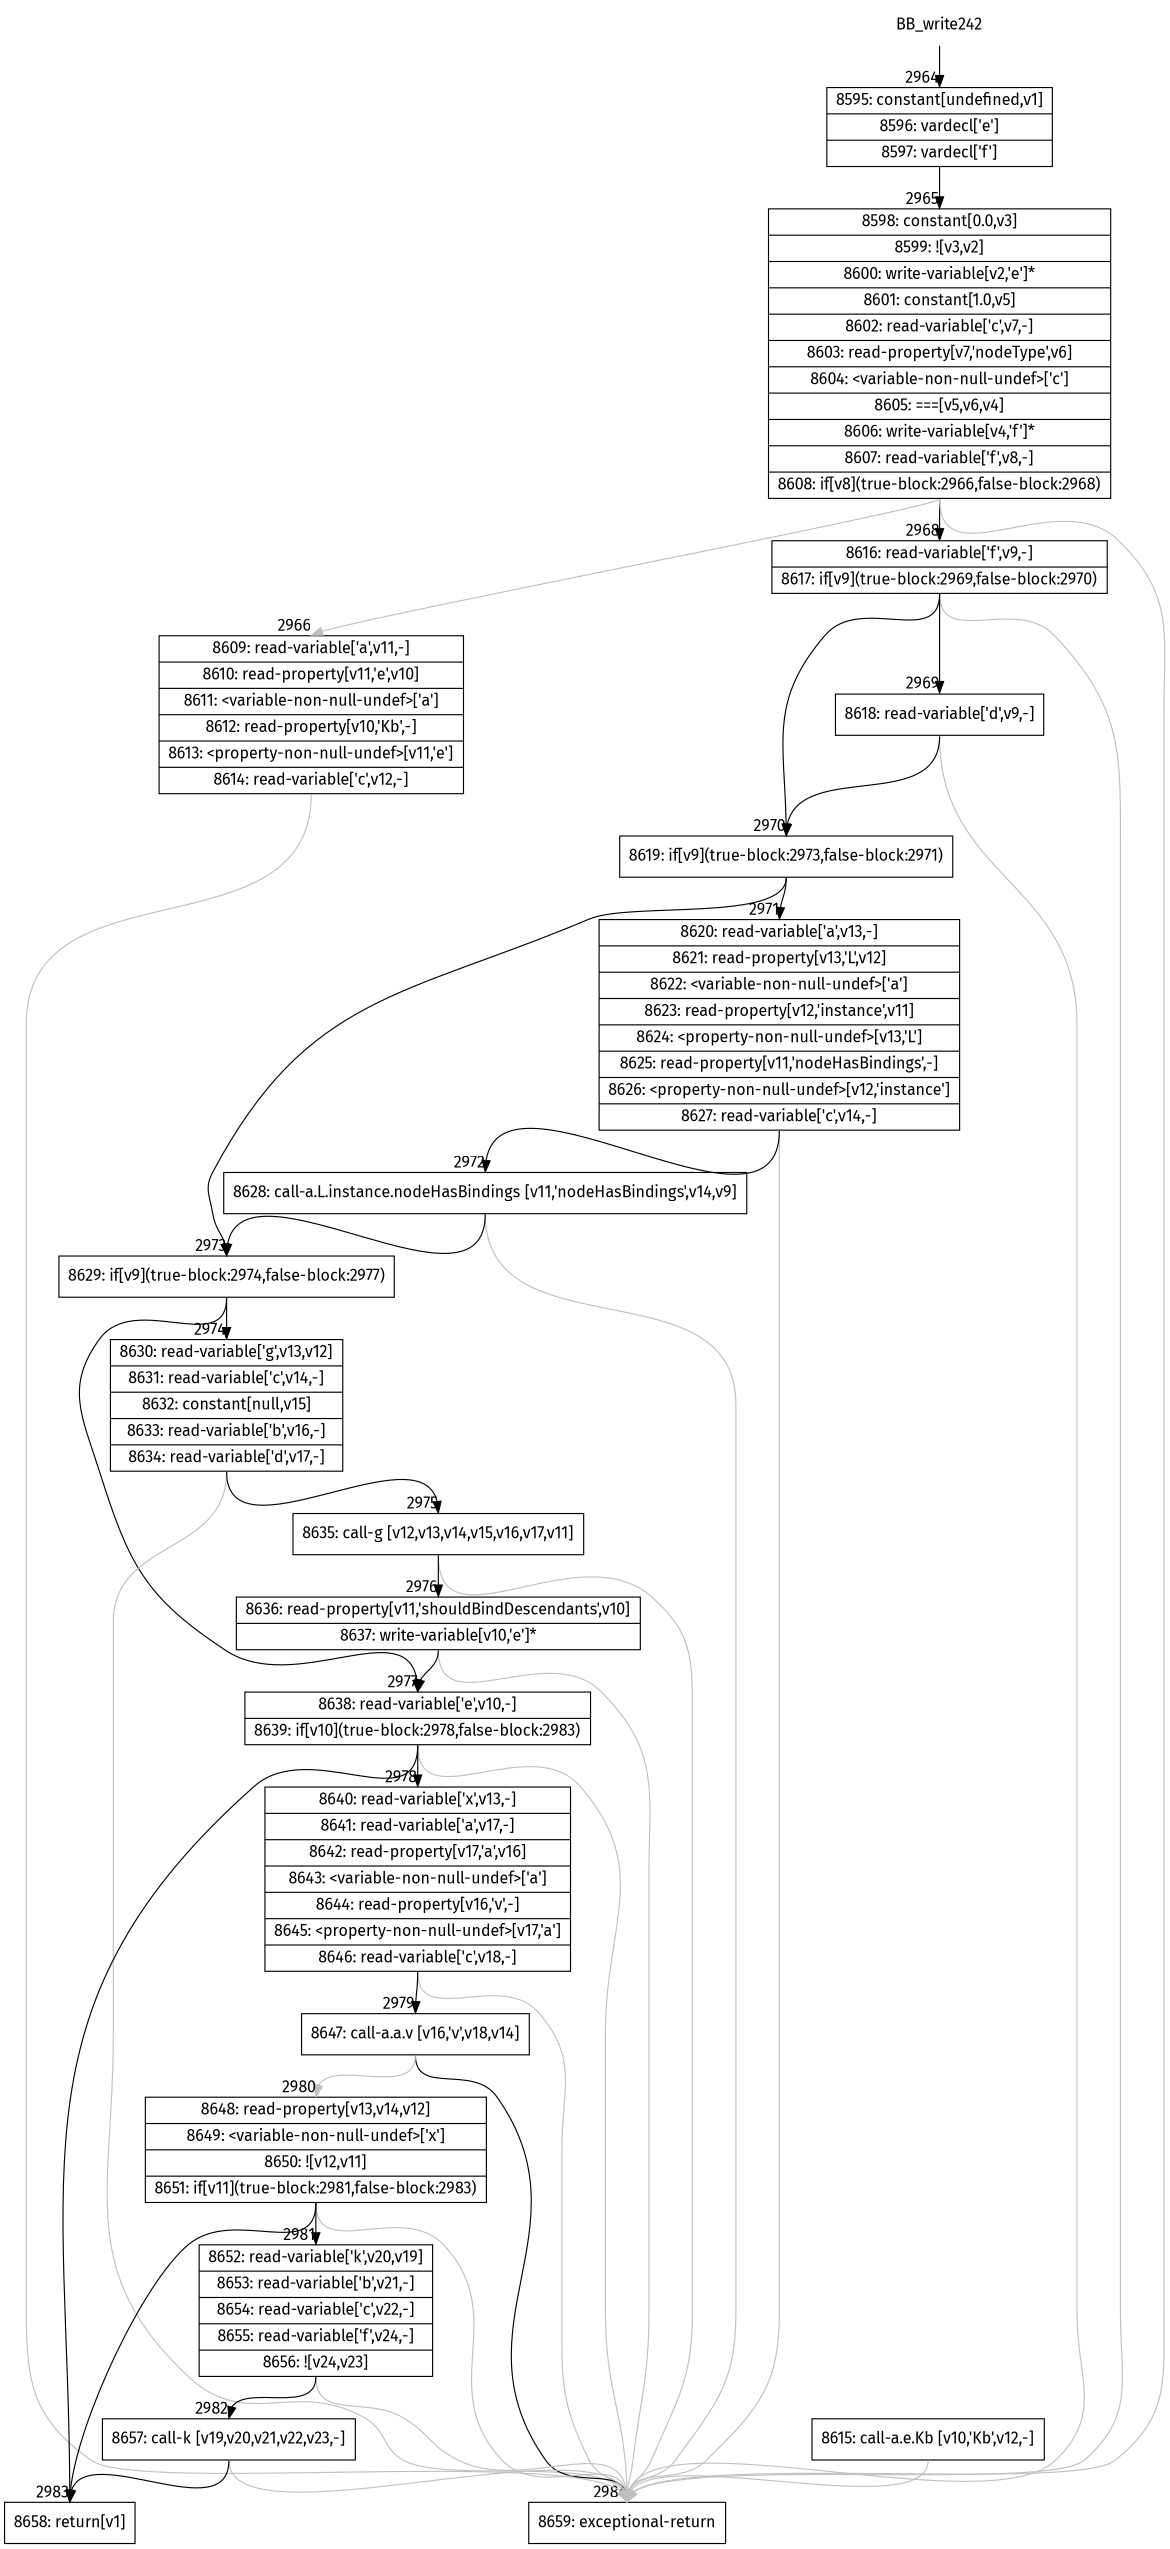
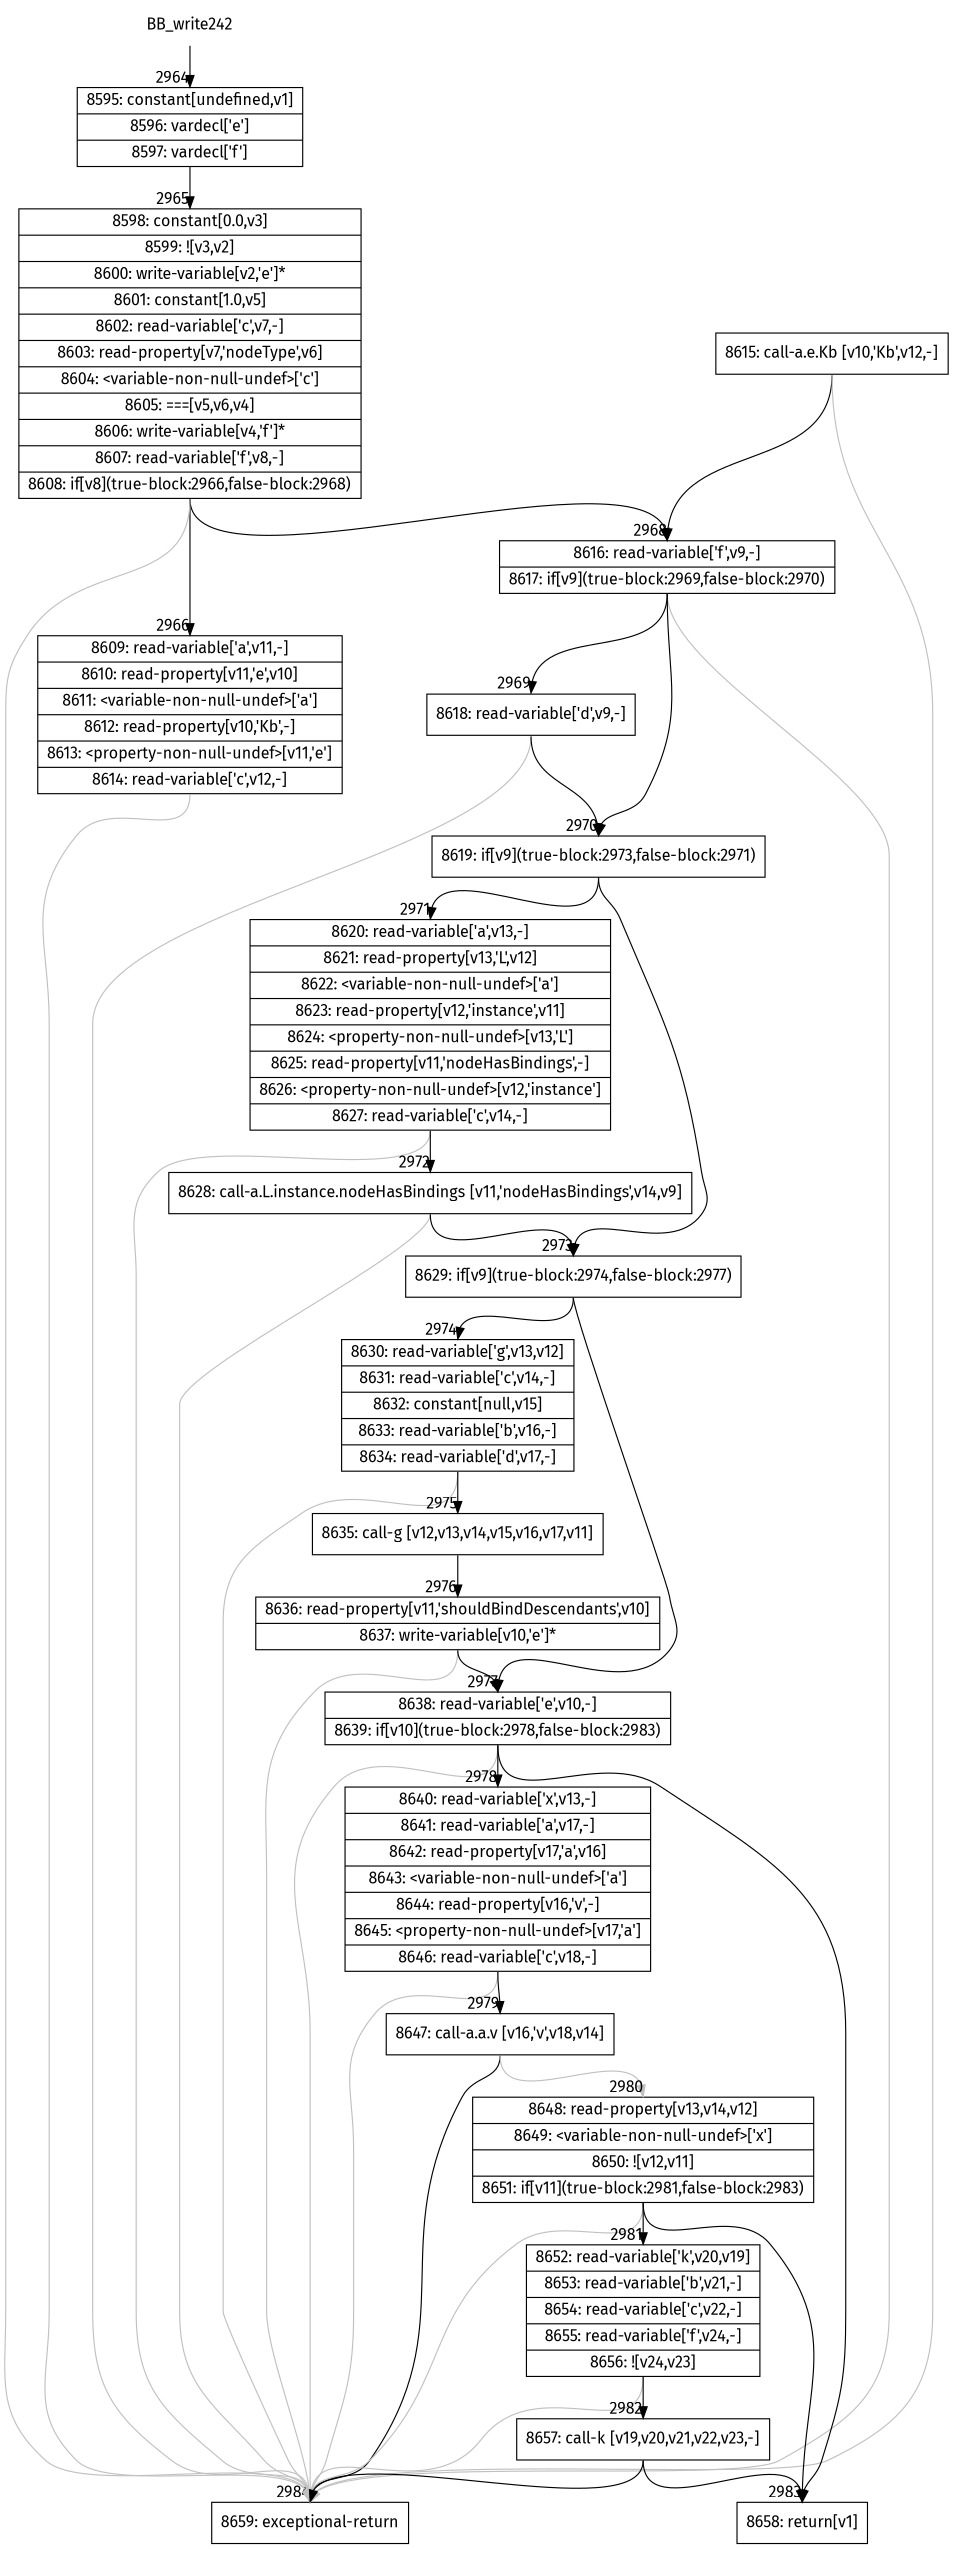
edge "8615: call-a.e.Kb [v10,'Kb',v12,-]" -> "8616: read-variable['f',v9,-]": added
edge "8598: constant[0.0,v3]" -> "8609: read-variable['a',v11,-]": color gray -> black
edge "8635: call-g [v12,v13,v14,v15,v16,v17,v11]" -> "8659: exceptional-return": removed
edge "8657: call-k [v19,v20,v21,v22,v23,-]" -> "8659: exceptional-return": color gray -> black
